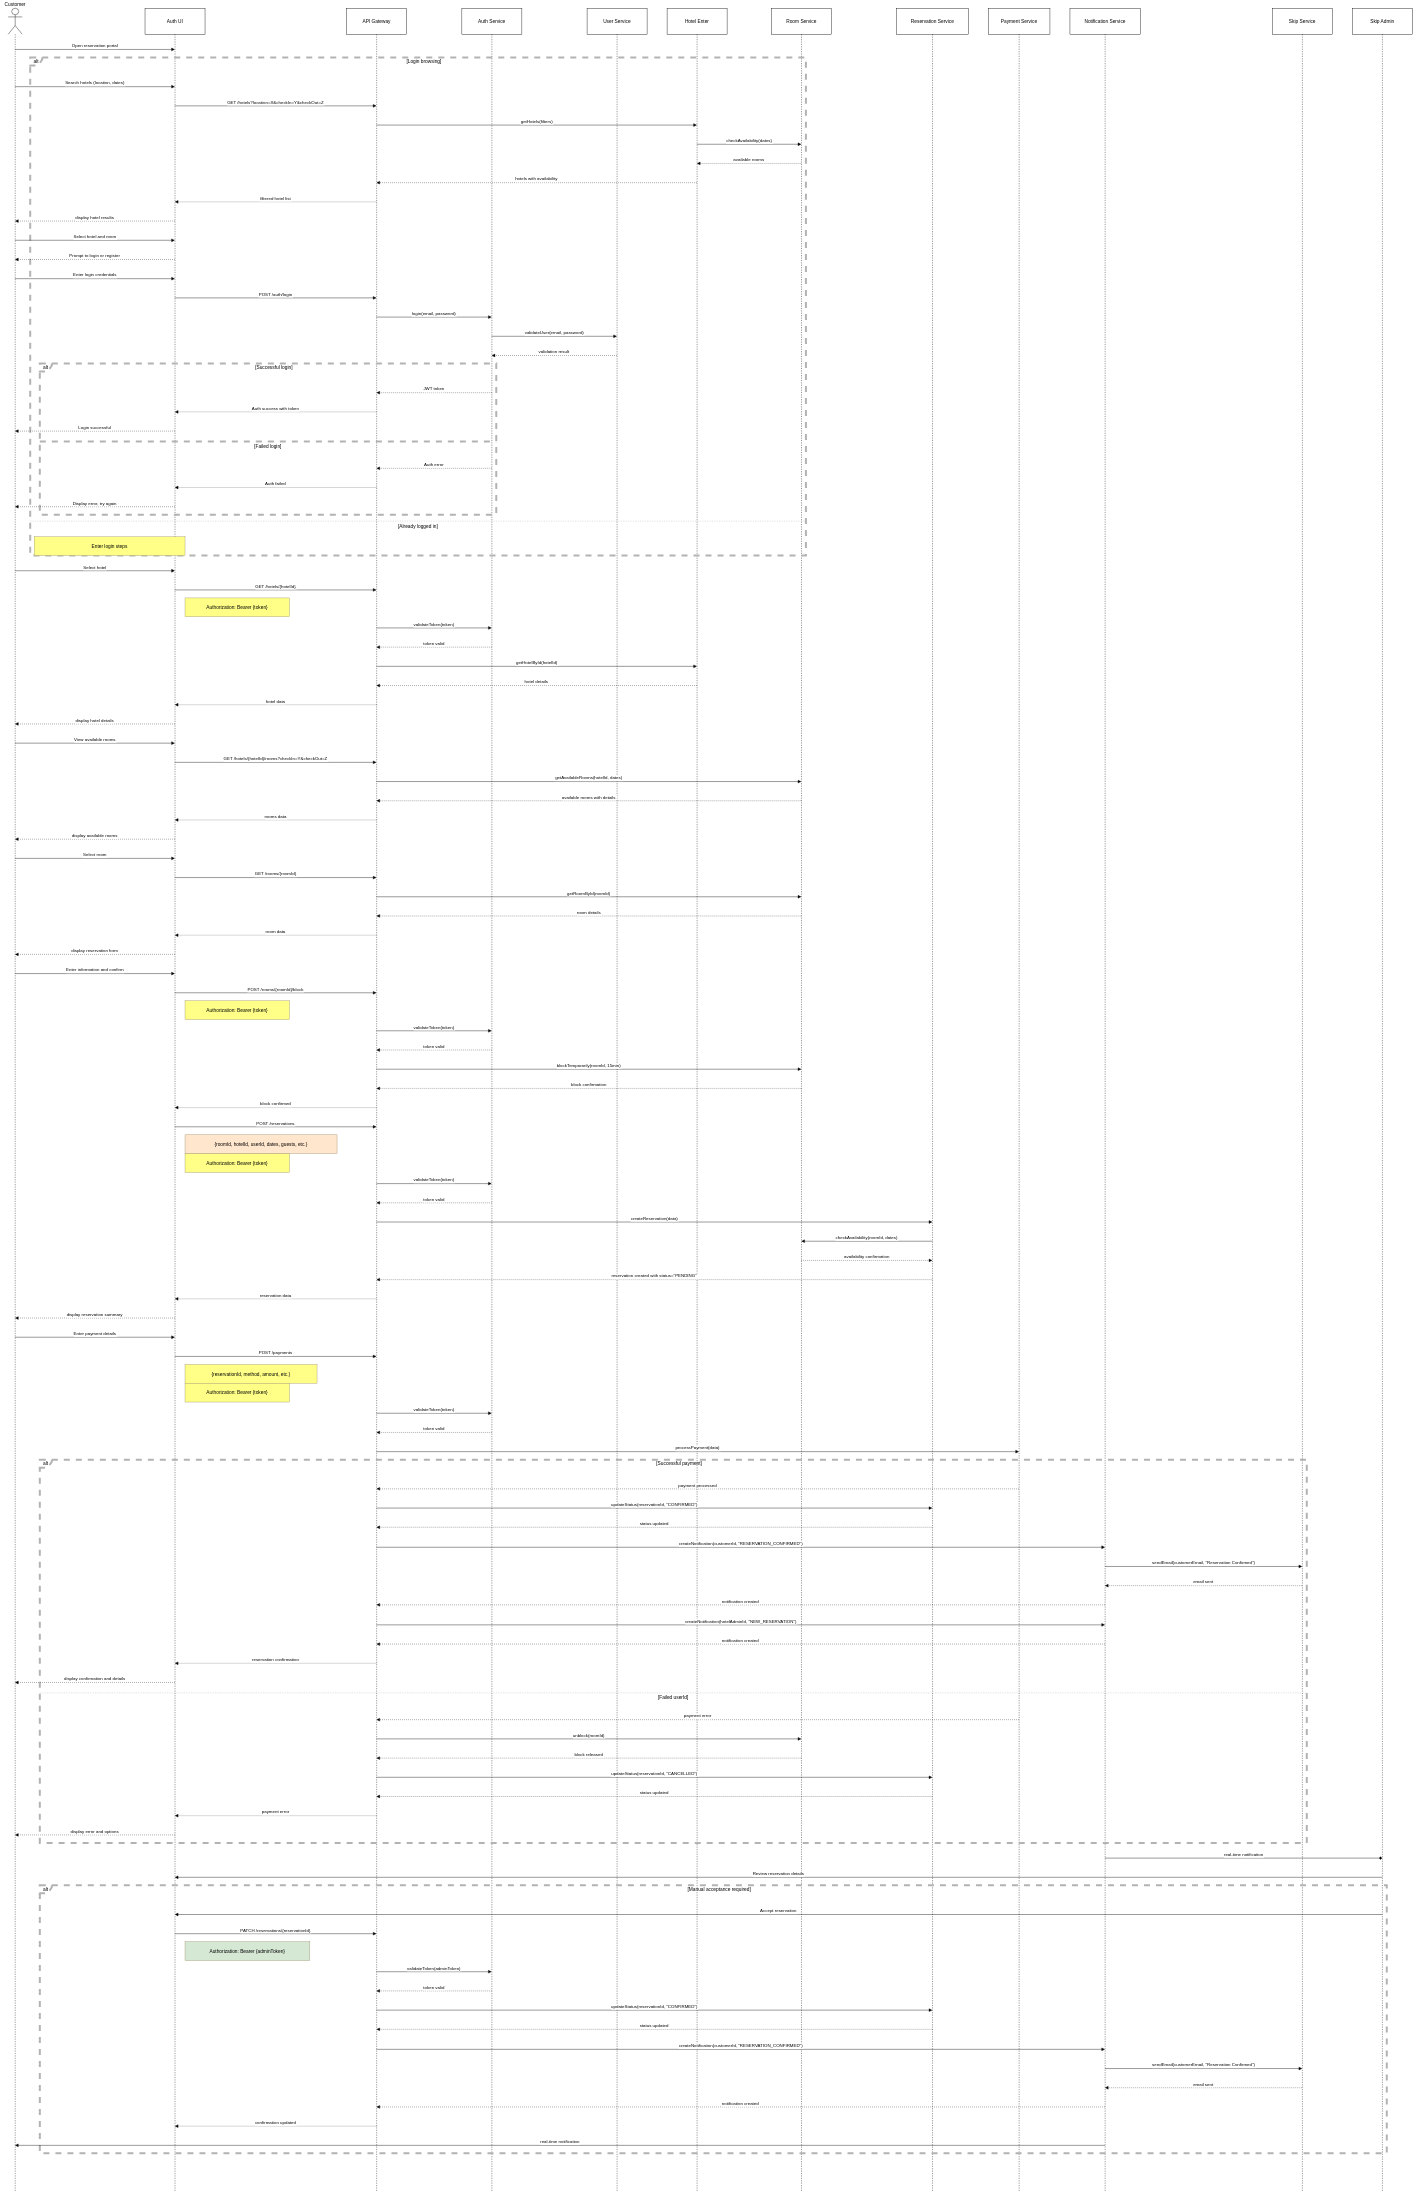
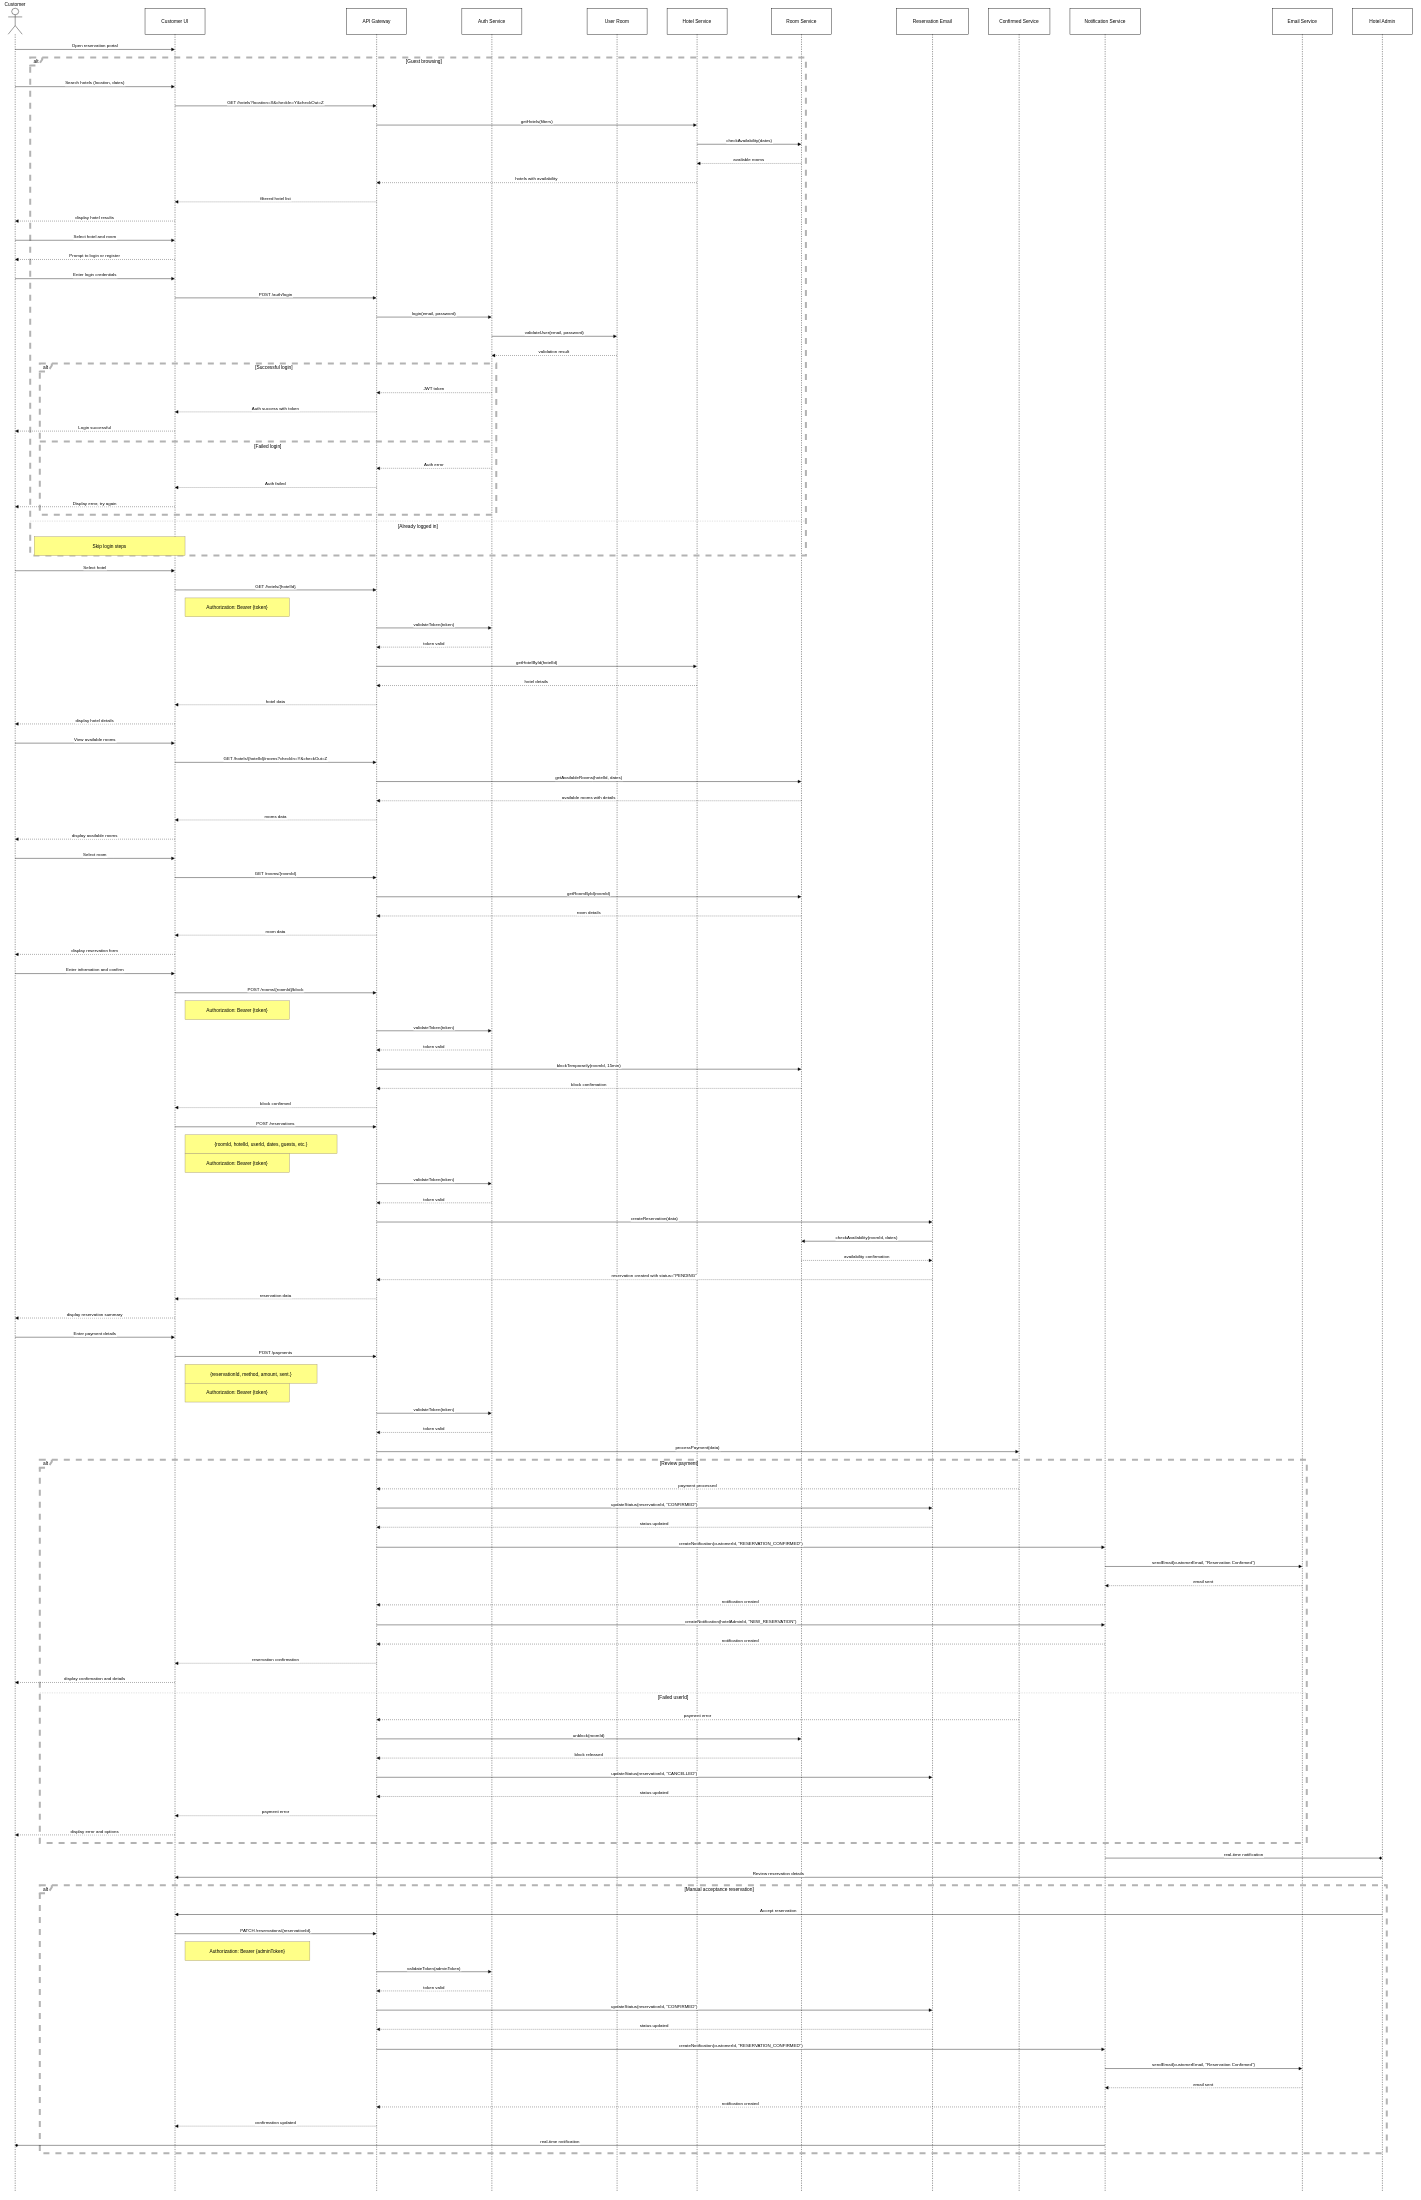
node "Auth UI": label "Auth UI" -> "Customer UI"
node "User Service": label "User Service" -> "User Room"
node "Hotel Enter": label "Hotel Enter" -> "Hotel Service"
node "Reservation Service": label "Reservation Service" -> "Reservation Email"
node "Payment Service": label "Payment Service" -> "Confirmed Service"
node "Skip Service": label "Skip Service" -> "Email Service"
node "Skip Admin": label "Skip Admin" -> "Hotel Admin"
node "[Login browsing]": label "[Login browsing]" -> "[Guest browsing]"
node "Enter login steps": label "Enter login steps" -> "Skip login steps"
node "{roomId, hotelId, userId, dates, guests, etc.}": fillcolor #ffe6cc -> #ffff88
node "{reservationId, method, amount, etc.}": label "{reservationId, method, amount, etc.}" -> "{reservationId, method, amount, sent.}"
node "[Successful payment]": label "[Successful payment]" -> "[Review payment]"
node "[Manual acceptance required]": label "[Manual acceptance required]" -> "[Manual acceptance reservation]"
node "Authorization: Bearer {adminToken}": fillcolor #d5e8d4 -> #ffff88
edge "Notification Service" -> "Customer": arrowhead block -> diamond
